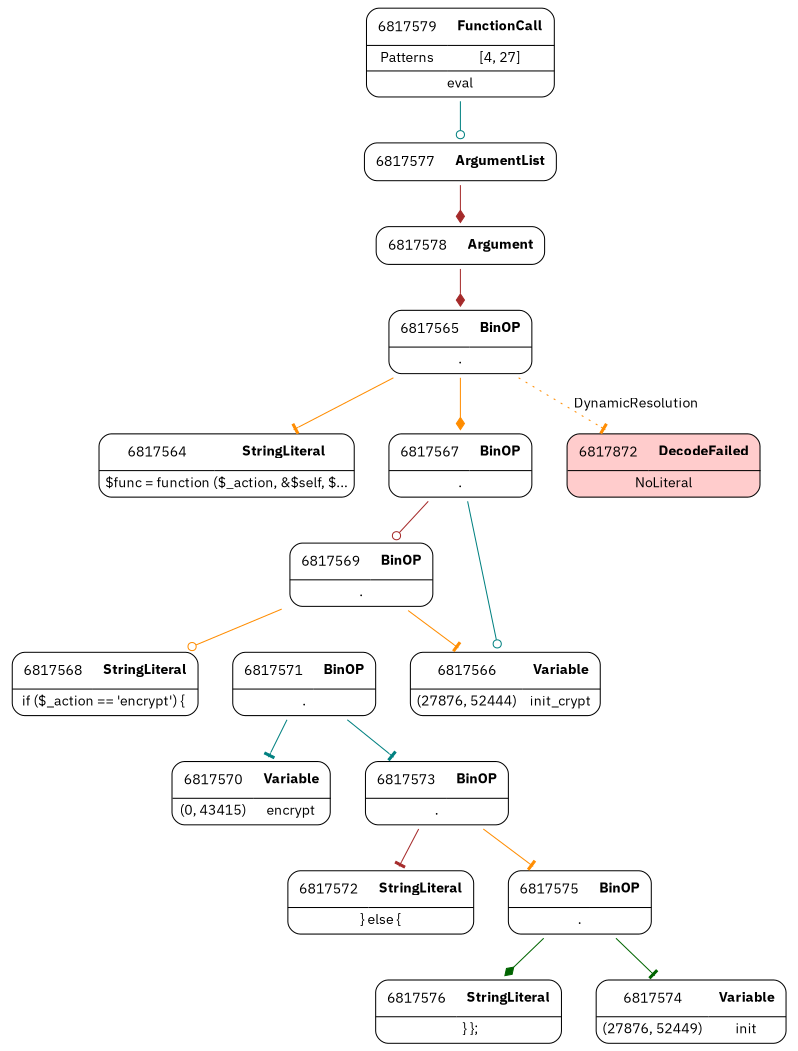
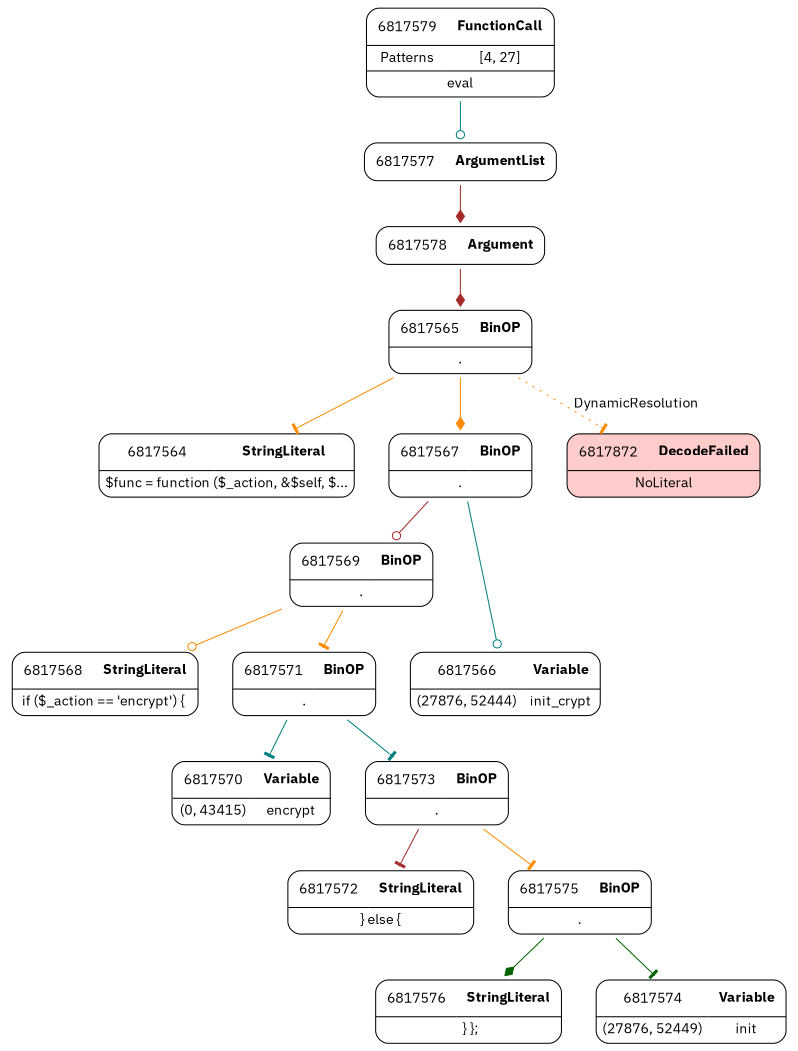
edge "6817569" -> "6817566": now "6817569" -> "6817571"
